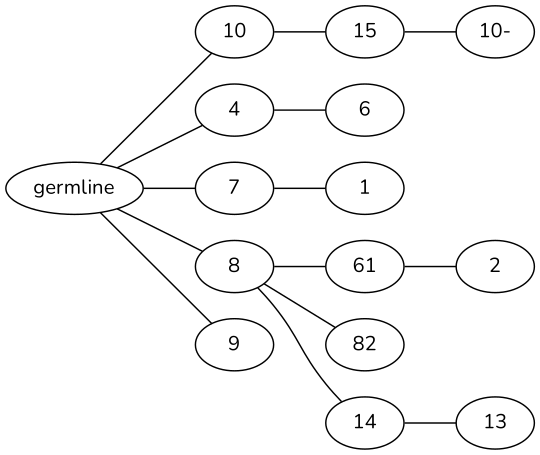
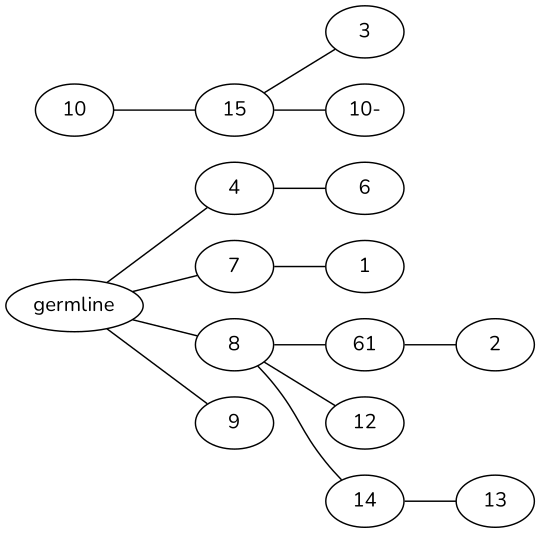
node "3": added
edge "10" -- "germline": removed
node "82": label "82" -> "12"
